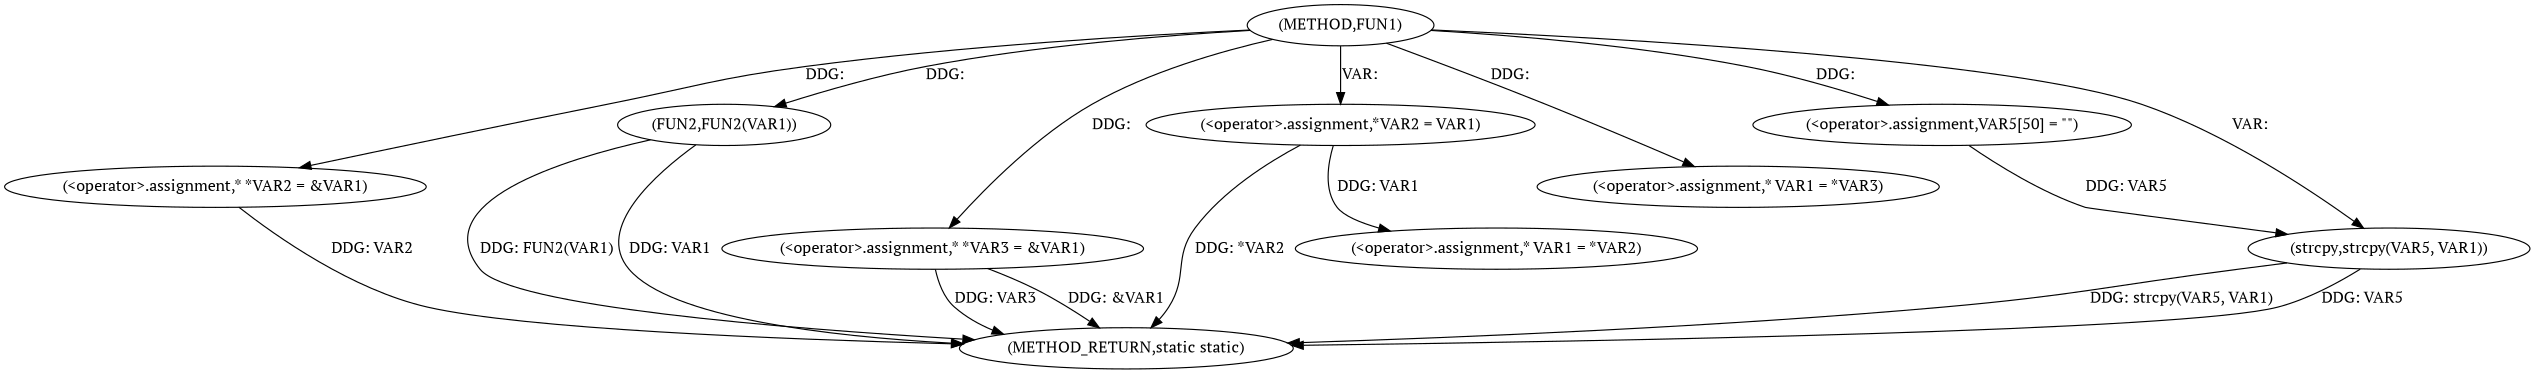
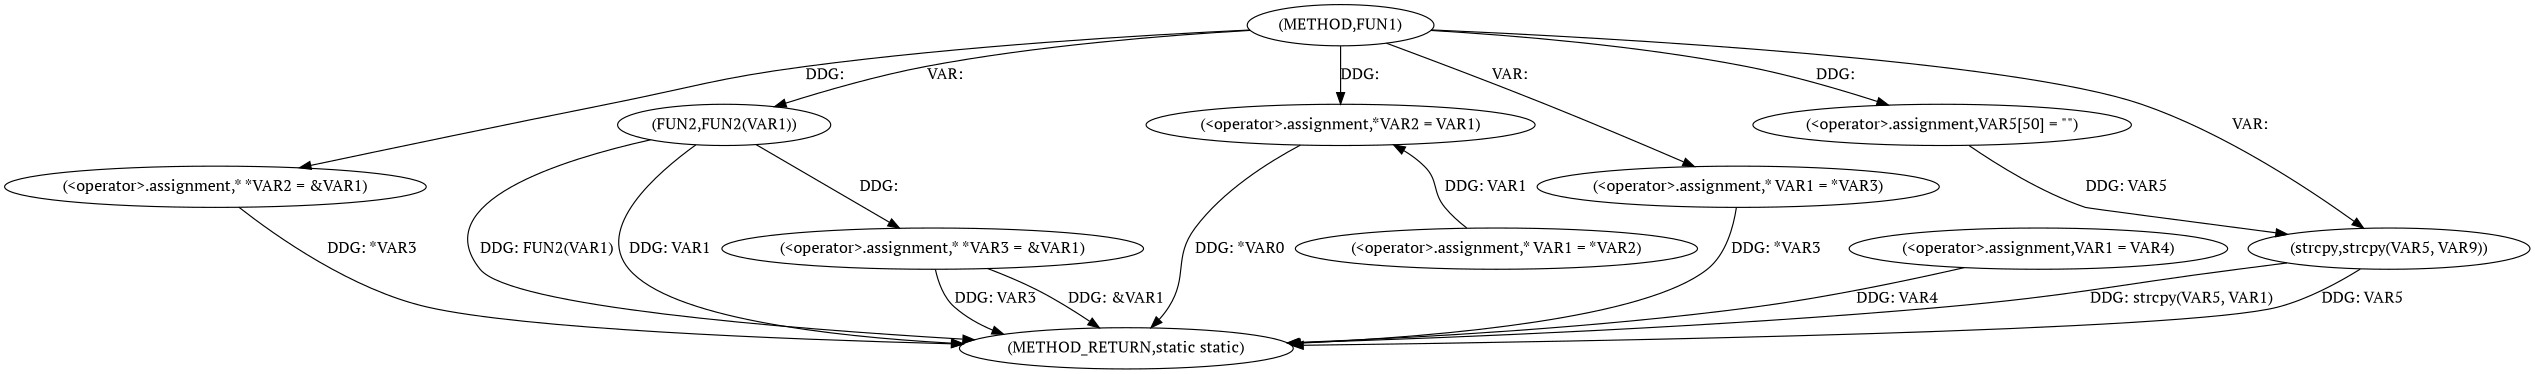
edge "(METHOD,FUN1)" -> "(FUN2,FUN2(VAR1))": label "DDG: " -> "VAR: "
edge "(METHOD,FUN1)" -> "(<operator>.assignment,*VAR2 = VAR1)": label "VAR: " -> "DDG: "
edge "(METHOD,FUN1)" -> "(<operator>.assignment,* VAR1 = *VAR3)": label "DDG: " -> "VAR: "
edge "(METHOD,FUN1)" -> "(<operator>.assignment,* *VAR3 = &VAR1)": now "(FUN2,FUN2(VAR1))" -> "(<operator>.assignment,* *VAR3 = &VAR1)"
edge "(<operator>.assignment,*VAR2 = VAR1)" -> "(<operator>.assignment,* VAR1 = *VAR2)": reversed
edge "(<operator>.assignment,* *VAR2 = &VAR1)" -> "(METHOD_RETURN,static static)": label "DDG: VAR2" -> "DDG: *VAR3"
edge "(<operator>.assignment,*VAR2 = VAR1)" -> "(METHOD_RETURN,static static)": label "DDG: *VAR2" -> "DDG: *VAR0"
node "(<operator>.assignment,VAR1 = VAR4)": added
node "(strcpy,strcpy(VAR5, VAR1))": label "(strcpy,strcpy(VAR5, VAR1))" -> "(strcpy,strcpy(VAR5, VAR9))"
edge "(<operator>.assignment,* VAR1 = *VAR3)" -> "(METHOD_RETURN,static static)": added, label "DDG: *VAR3"
